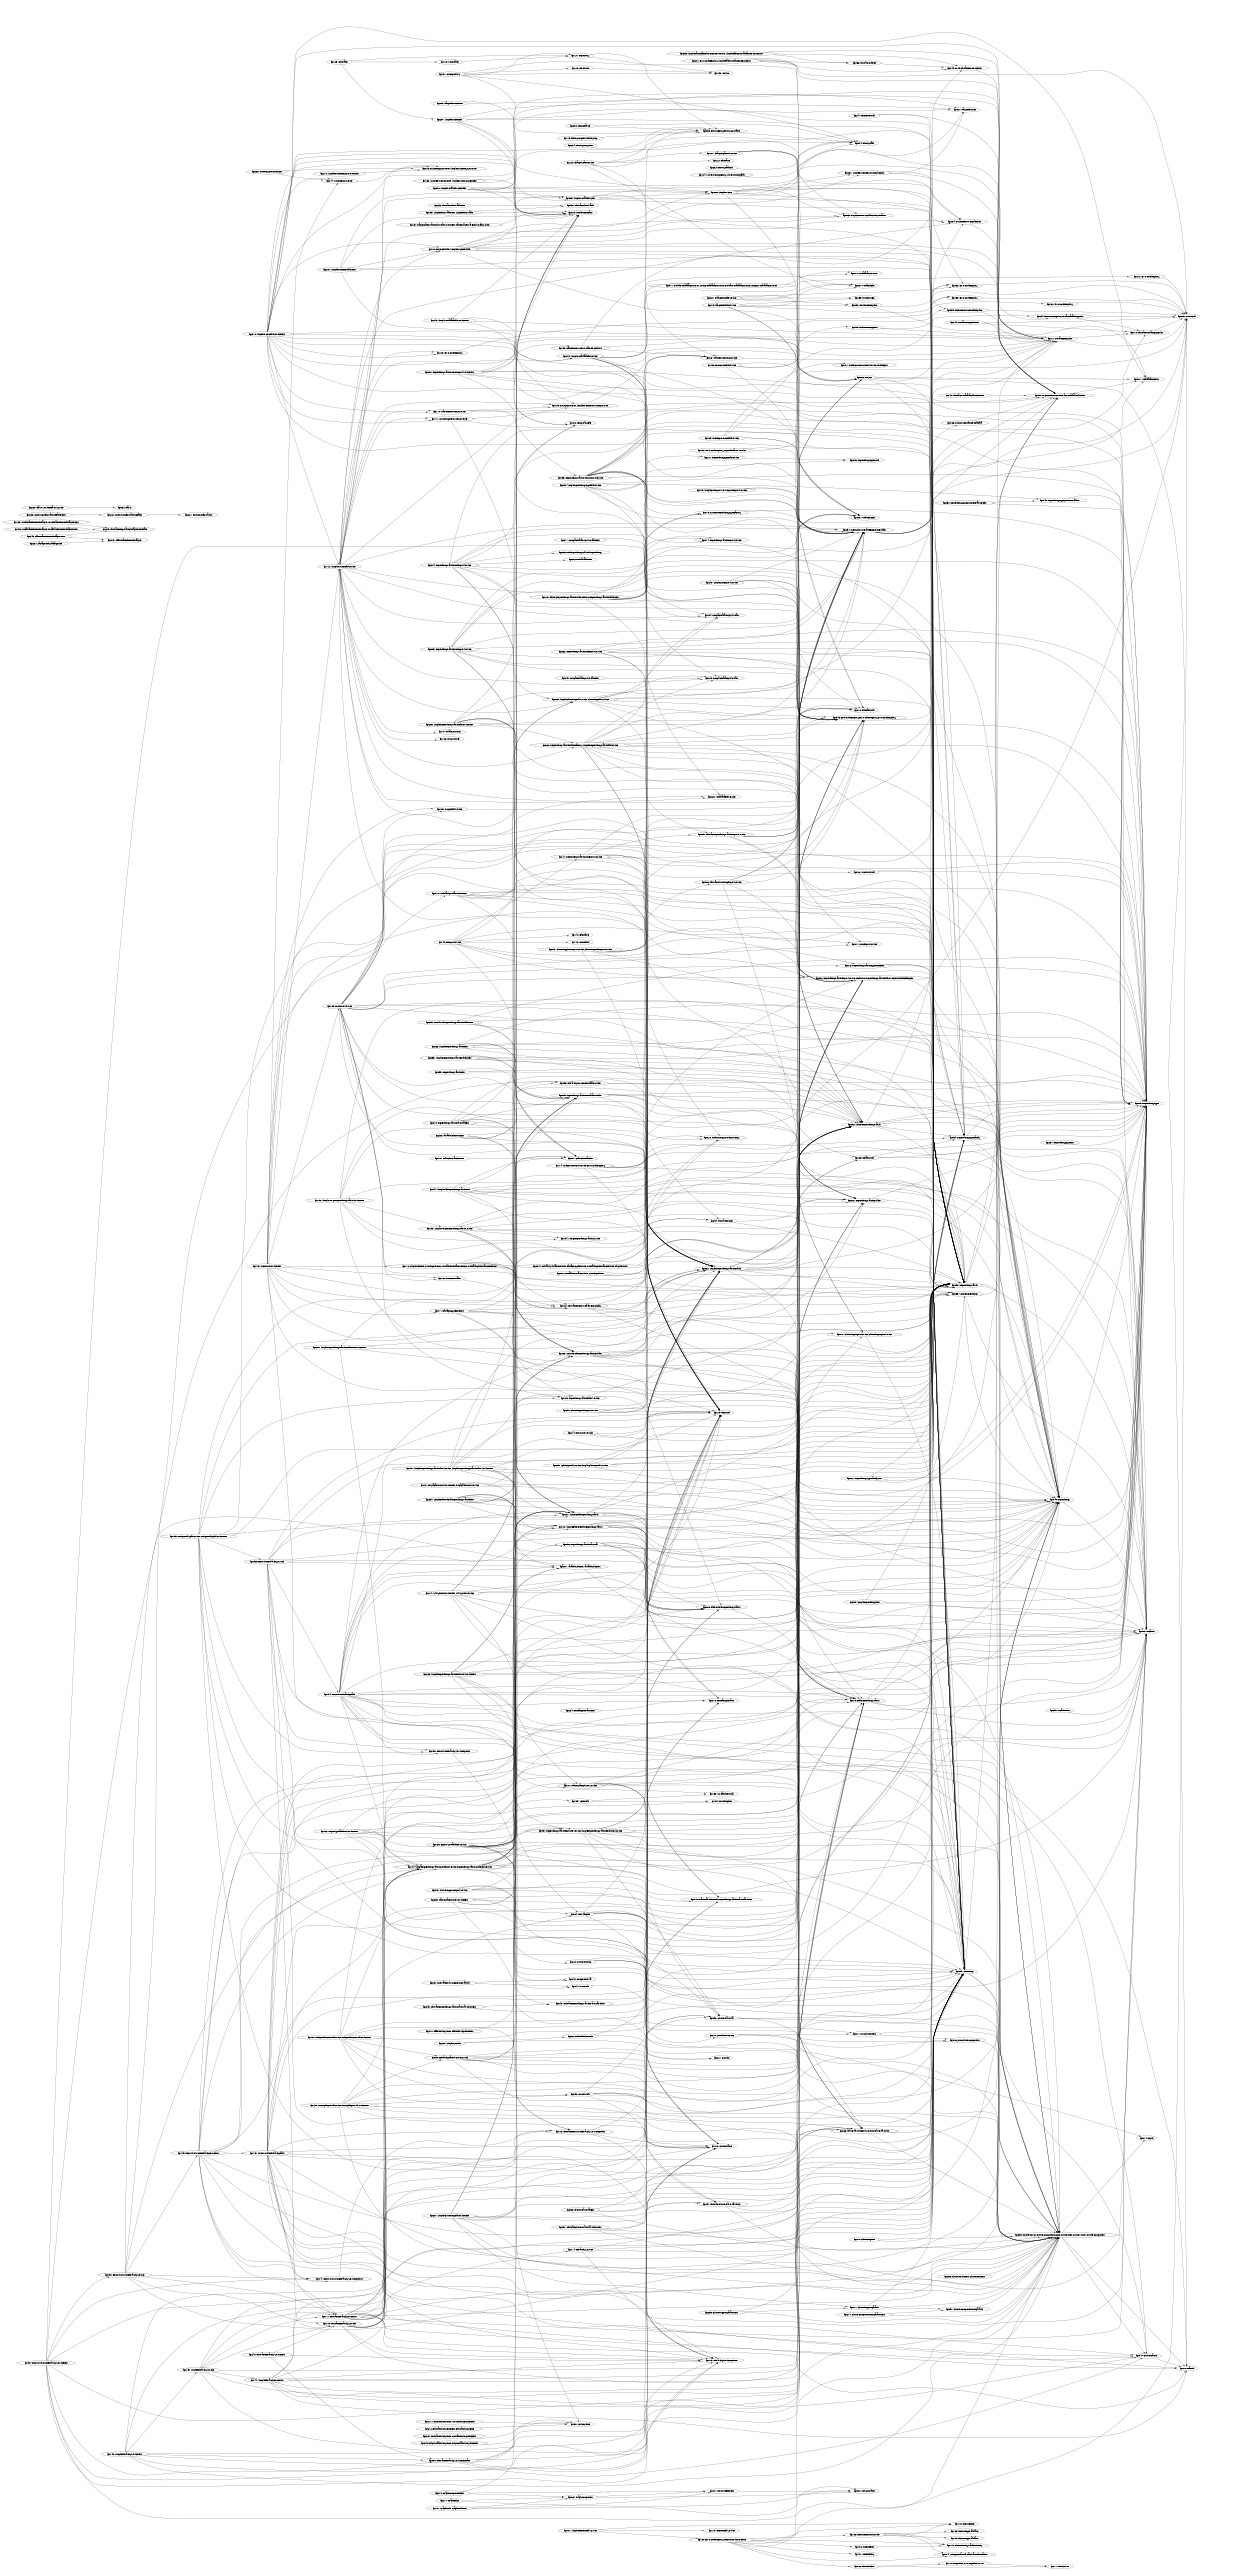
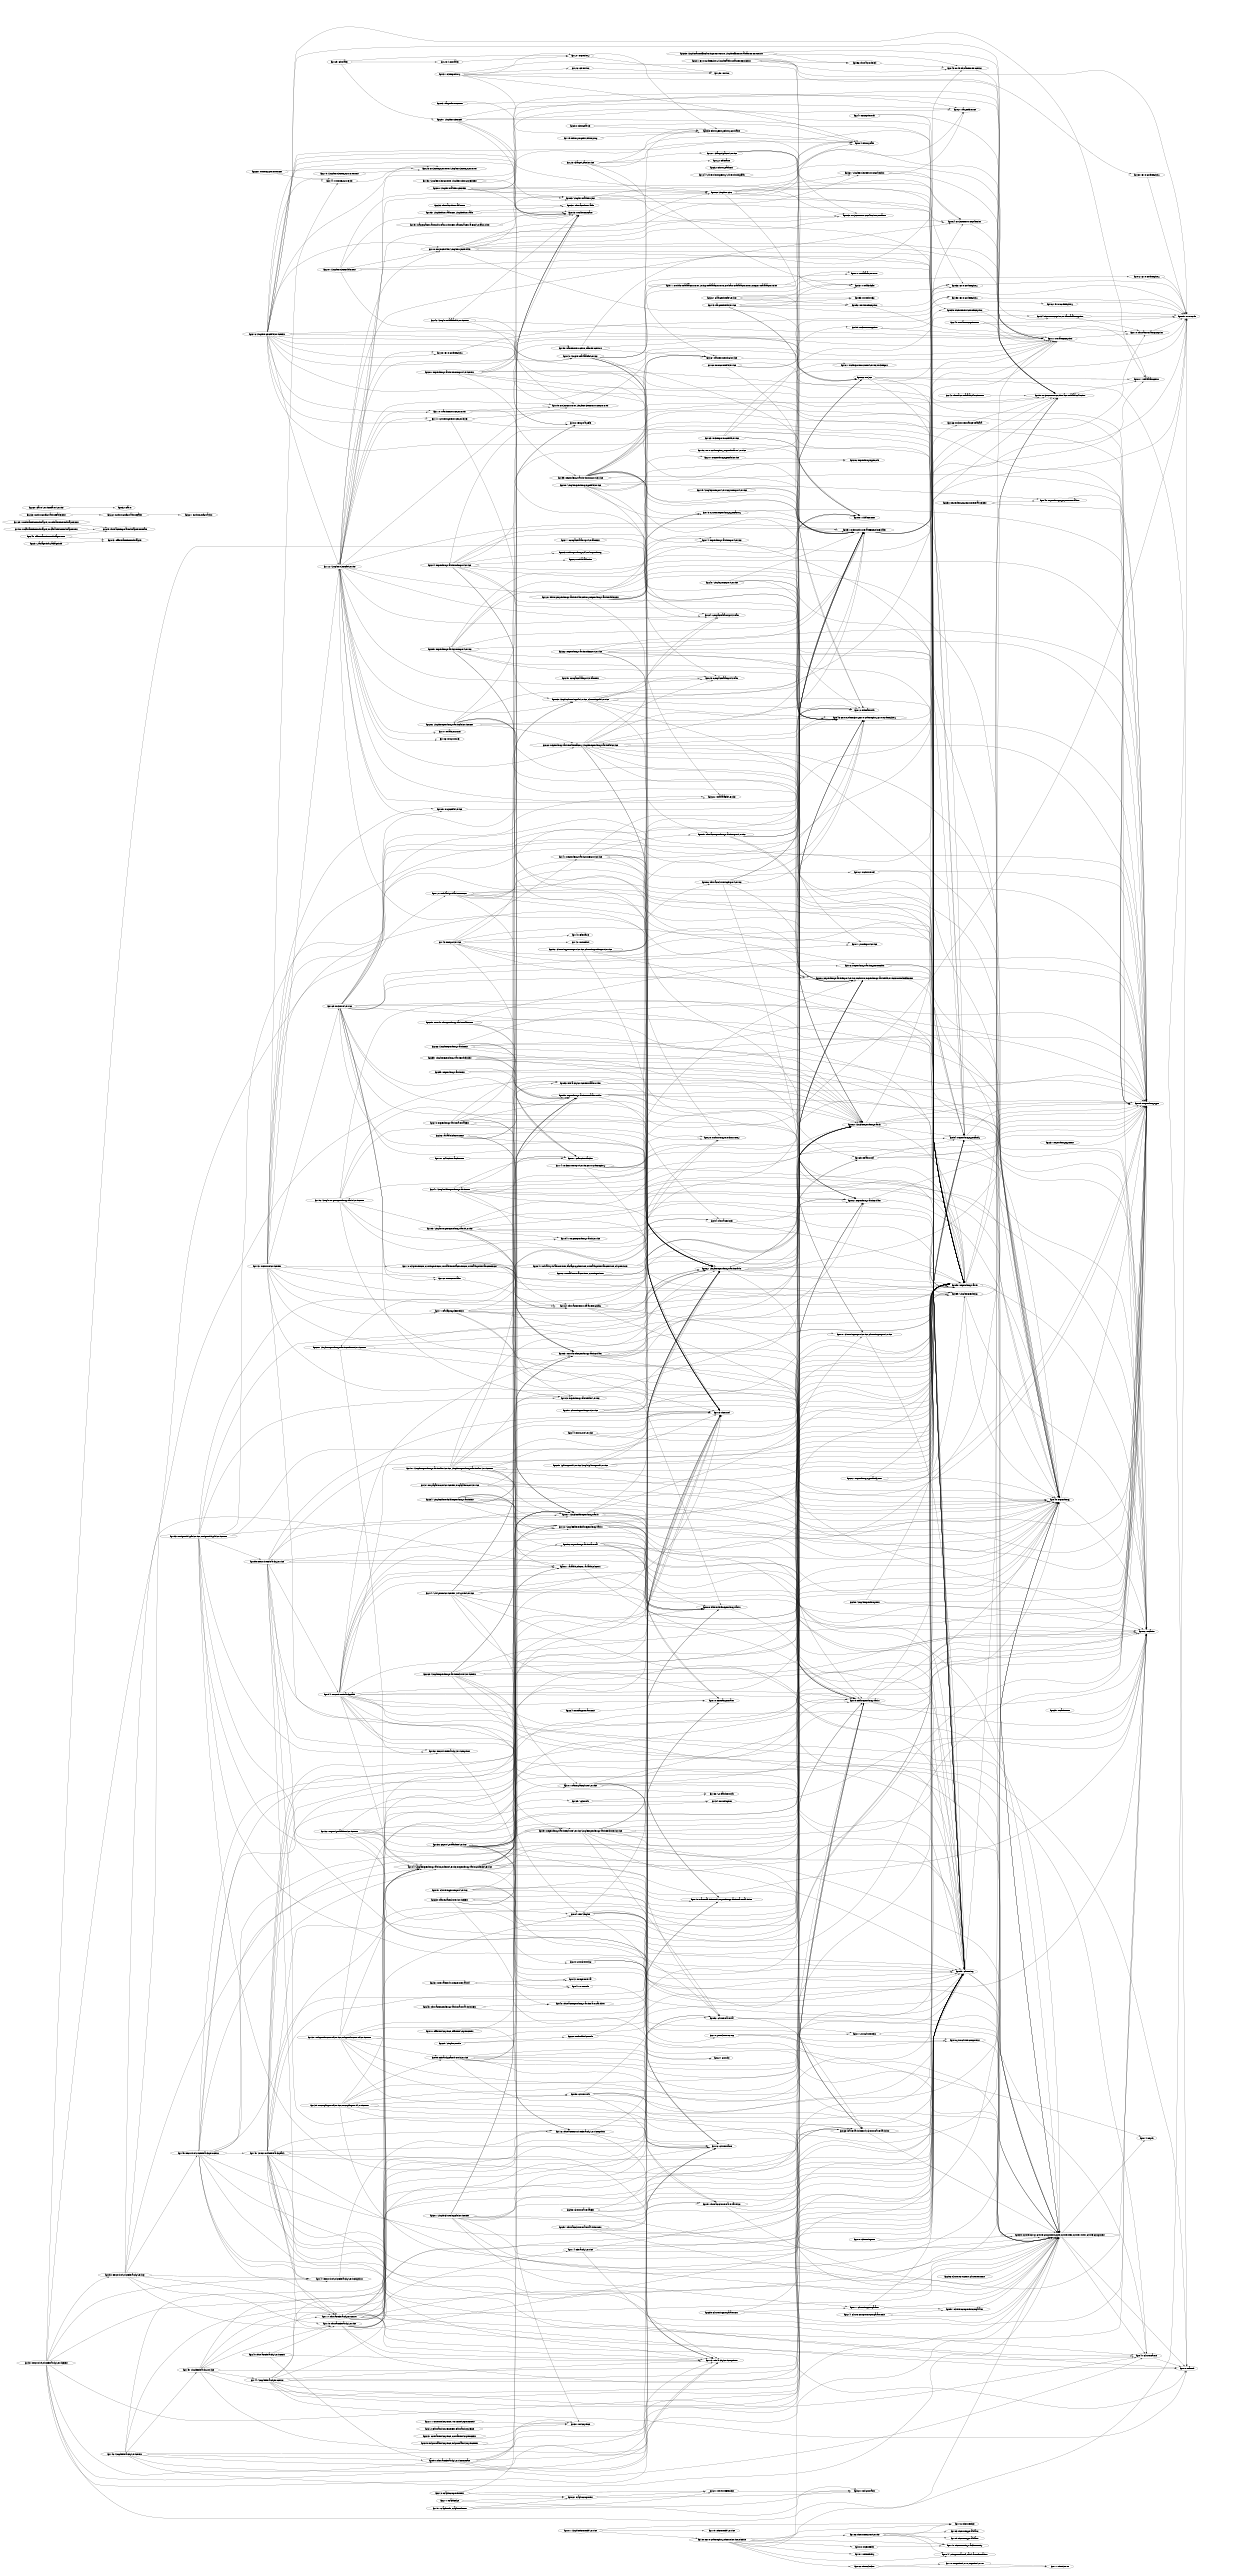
node "fg_234: HistoryEntryTest": removed
node "fg_130: ErrorCodeRegistry": added
edge "fg_169: ArchIssueService" -> "fg_005: DependencyType": removed
